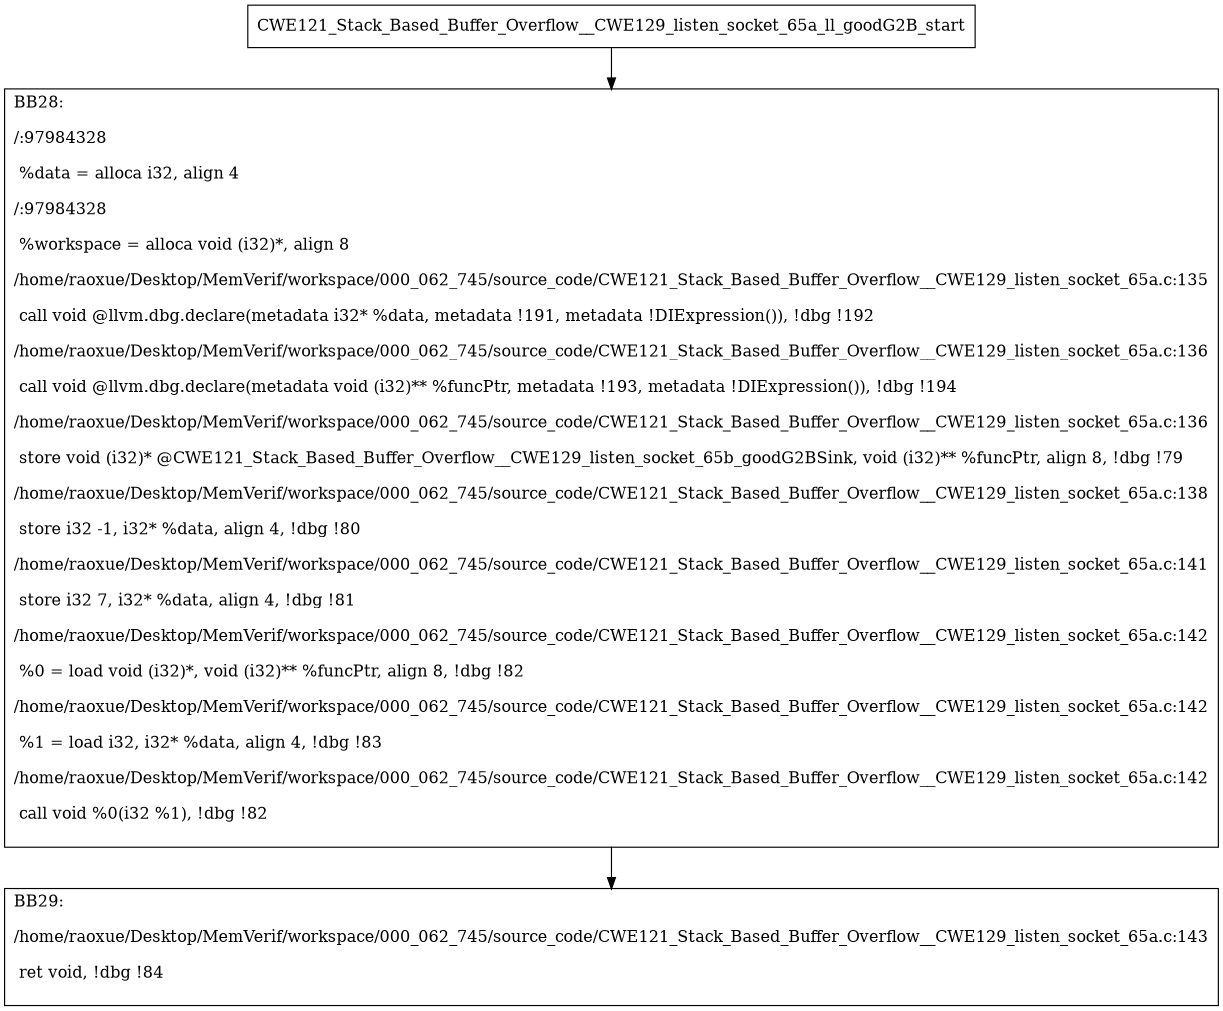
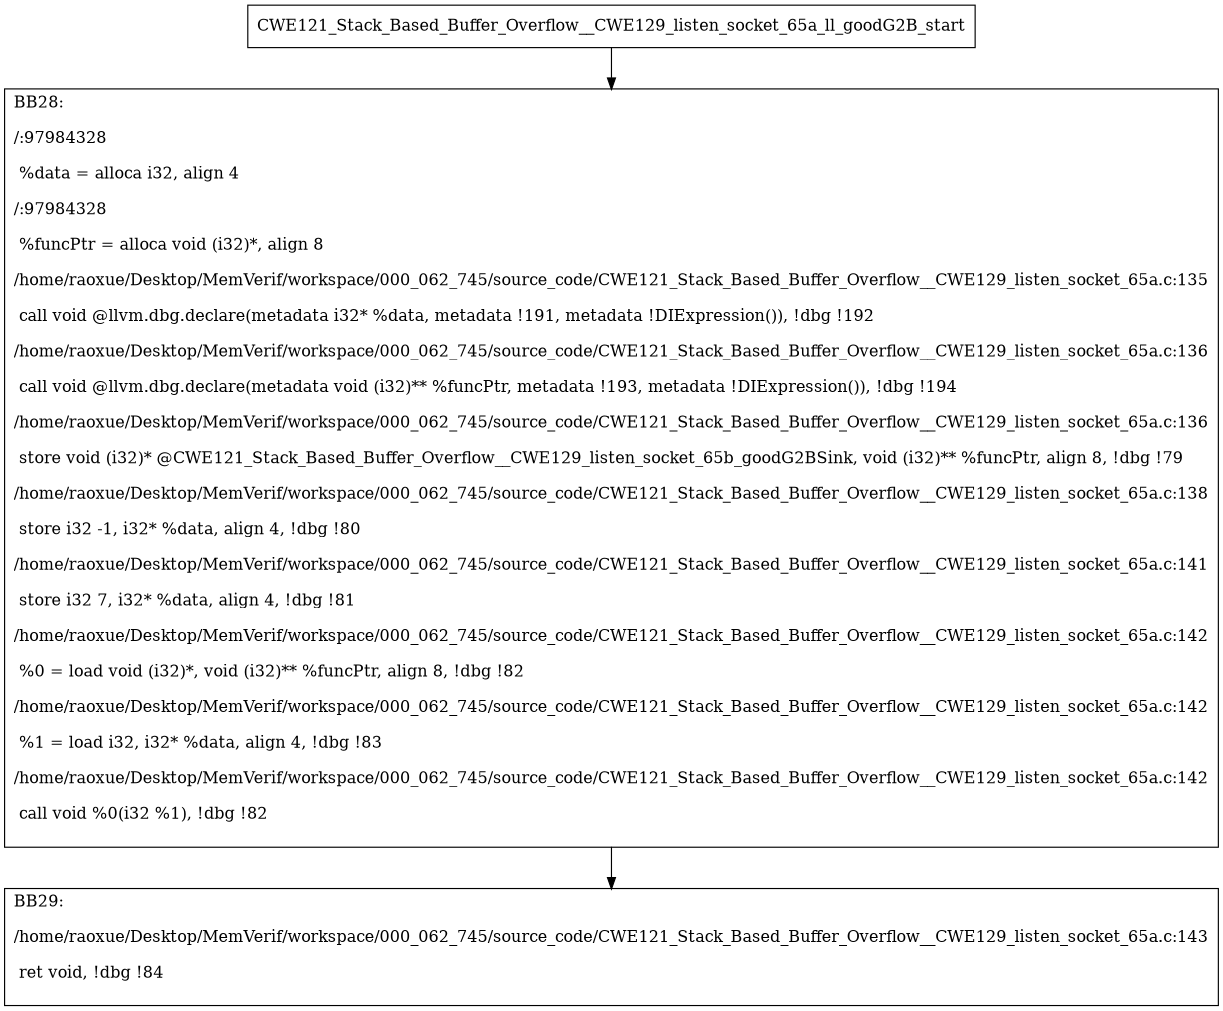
node "BB28:": text "%workspace = alloca void (i32)*, align 8" -> "%funcPtr = alloca void (i32)*, align 8"
